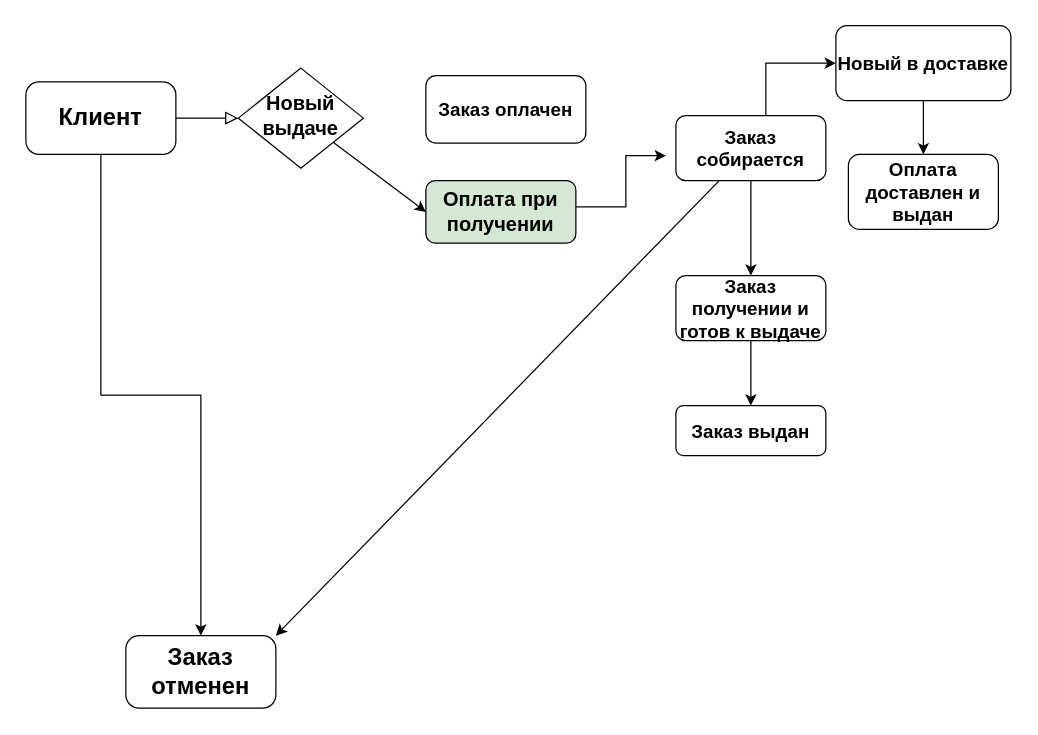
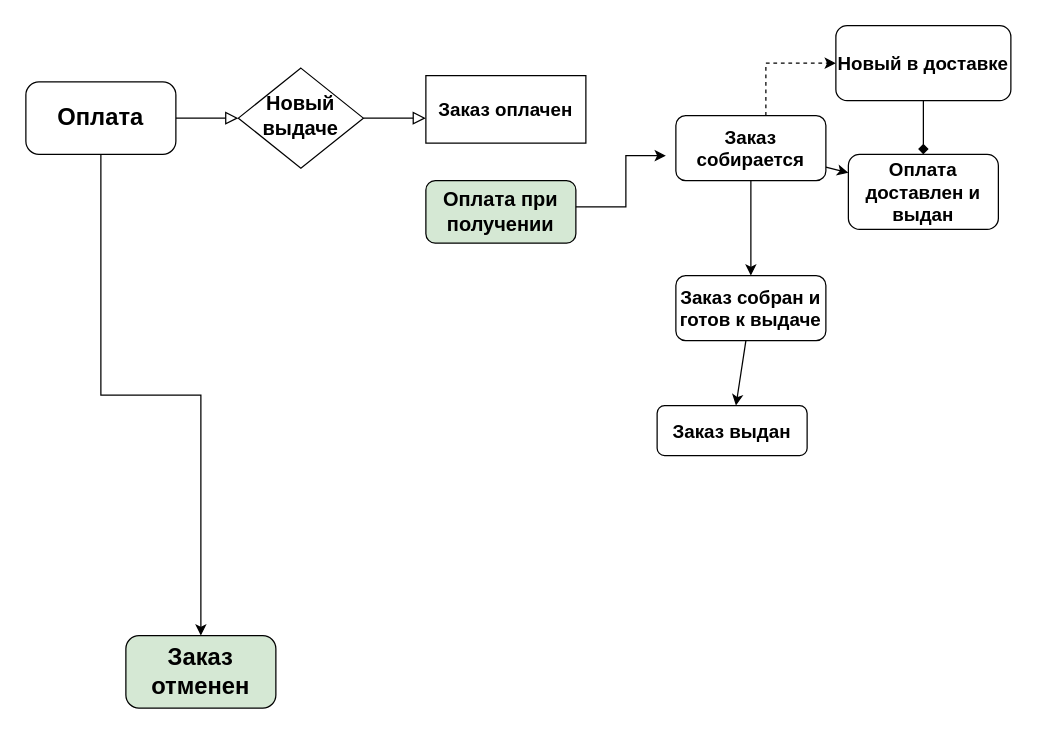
edge "Заказ собирается" -> "Новый в доставке": style solid -> dashed
node "Заказ оплачен": shape rounded rectangle -> rectangle
node "Клиент": label "Клиент" -> "Оплата"
edge "Новый выдаче" -> "Заказ оплачен": added
edge "Новый в доставке" -> "Оплата доставлен и выдан": arrowhead classic -> diamond
edge "Новый выдаче" -> "Оплата при получении": removed
node "Заказ получении и готов к выдаче": label "Заказ получении и готов к выдаче" -> "Заказ собран и готов к выдаче"
edge "Заказ собирается" -> "Заказ отменен": now "Заказ собирается" -> "Оплата доставлен и выдан"
node "Заказ выдан": moved (751, 431) -> (732, 431)
node "Заказ отменен": fillcolor #ffffff -> #d5e8d4
